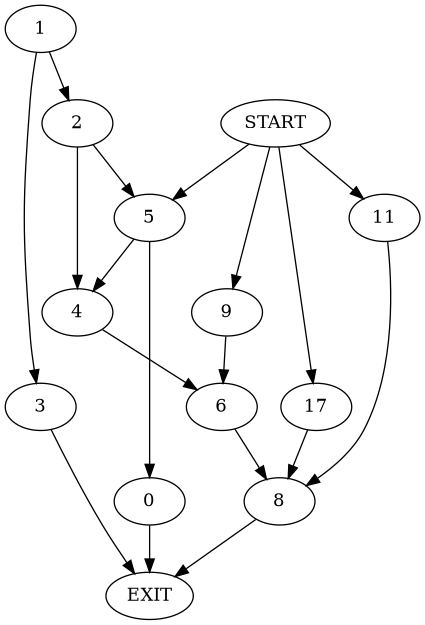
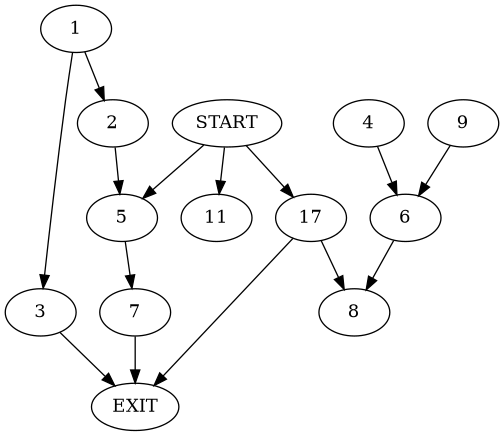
edge "2" -> "4": removed
edge "START" -> "9": removed
edge "5" -> "4": removed
edge "11" -> "8": removed
node "0": label "0" -> "7"
edge "8" -> "EXIT": now "17" -> "EXIT"
